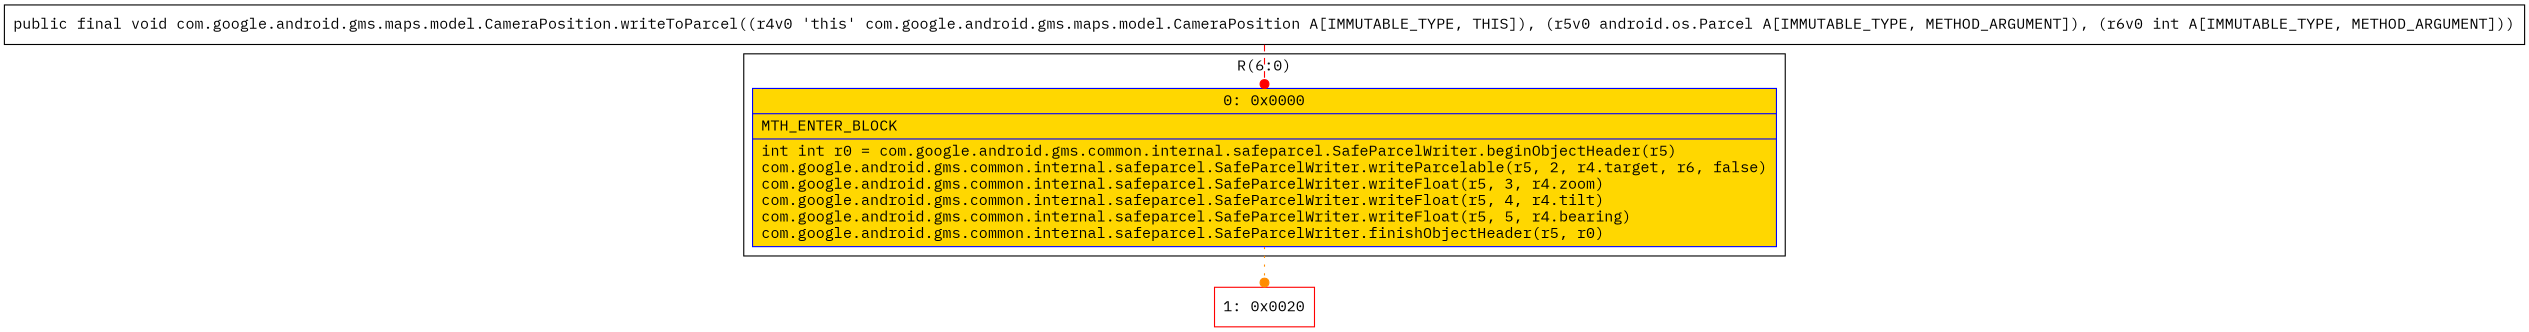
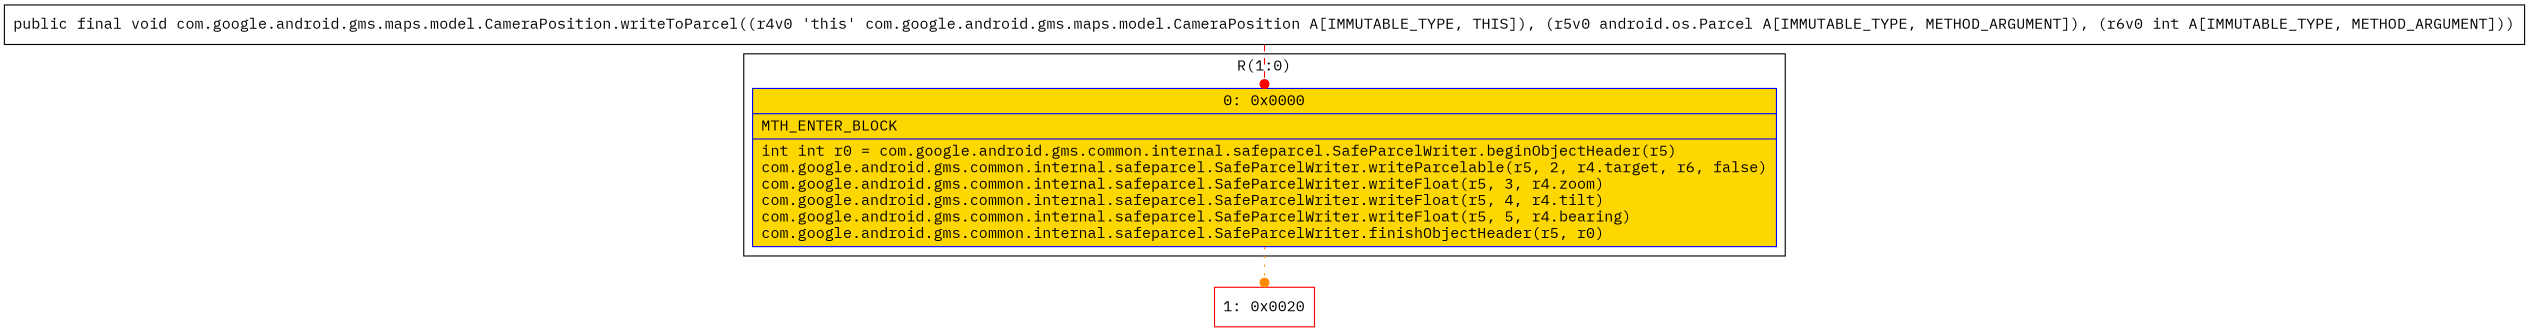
cluster "R(6:0)": label "R(6:0)" -> "R(1:0)"
